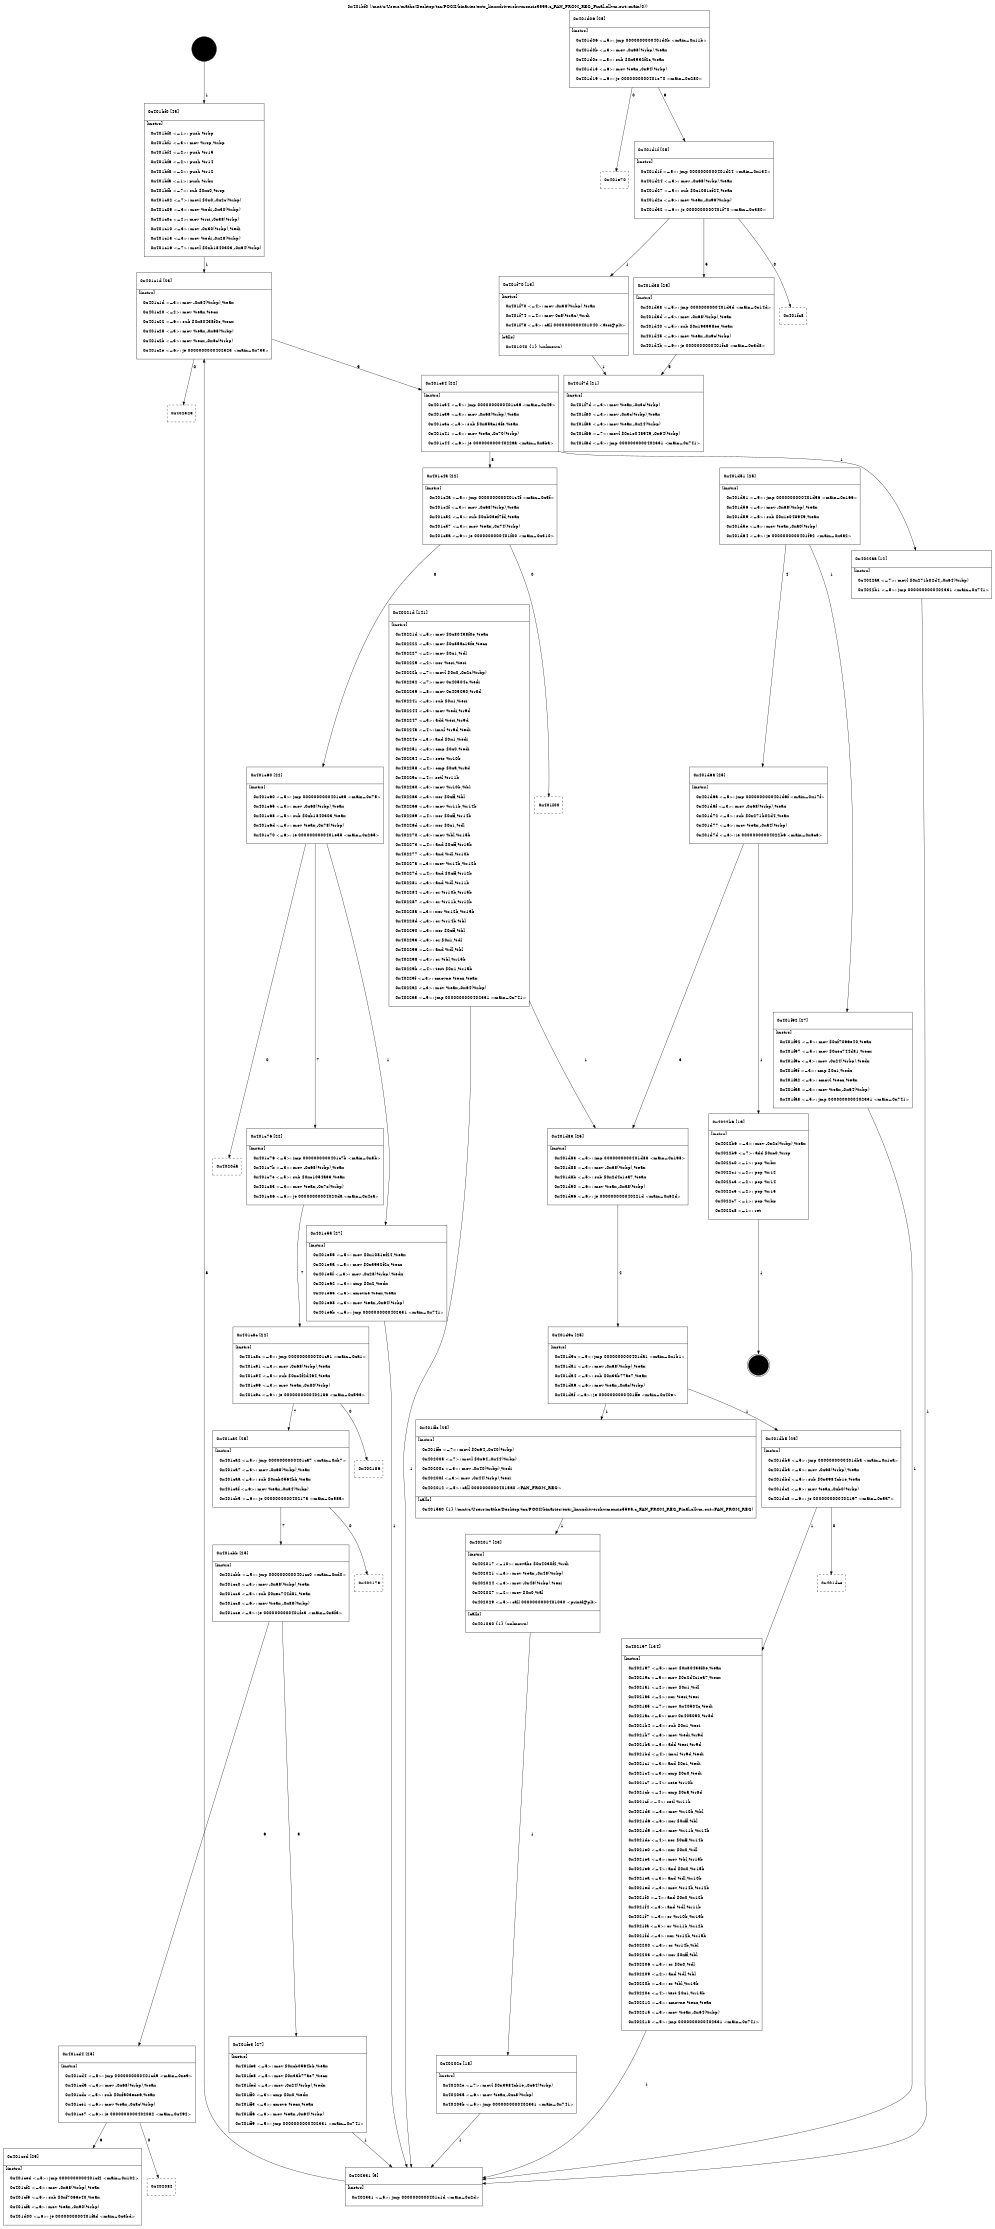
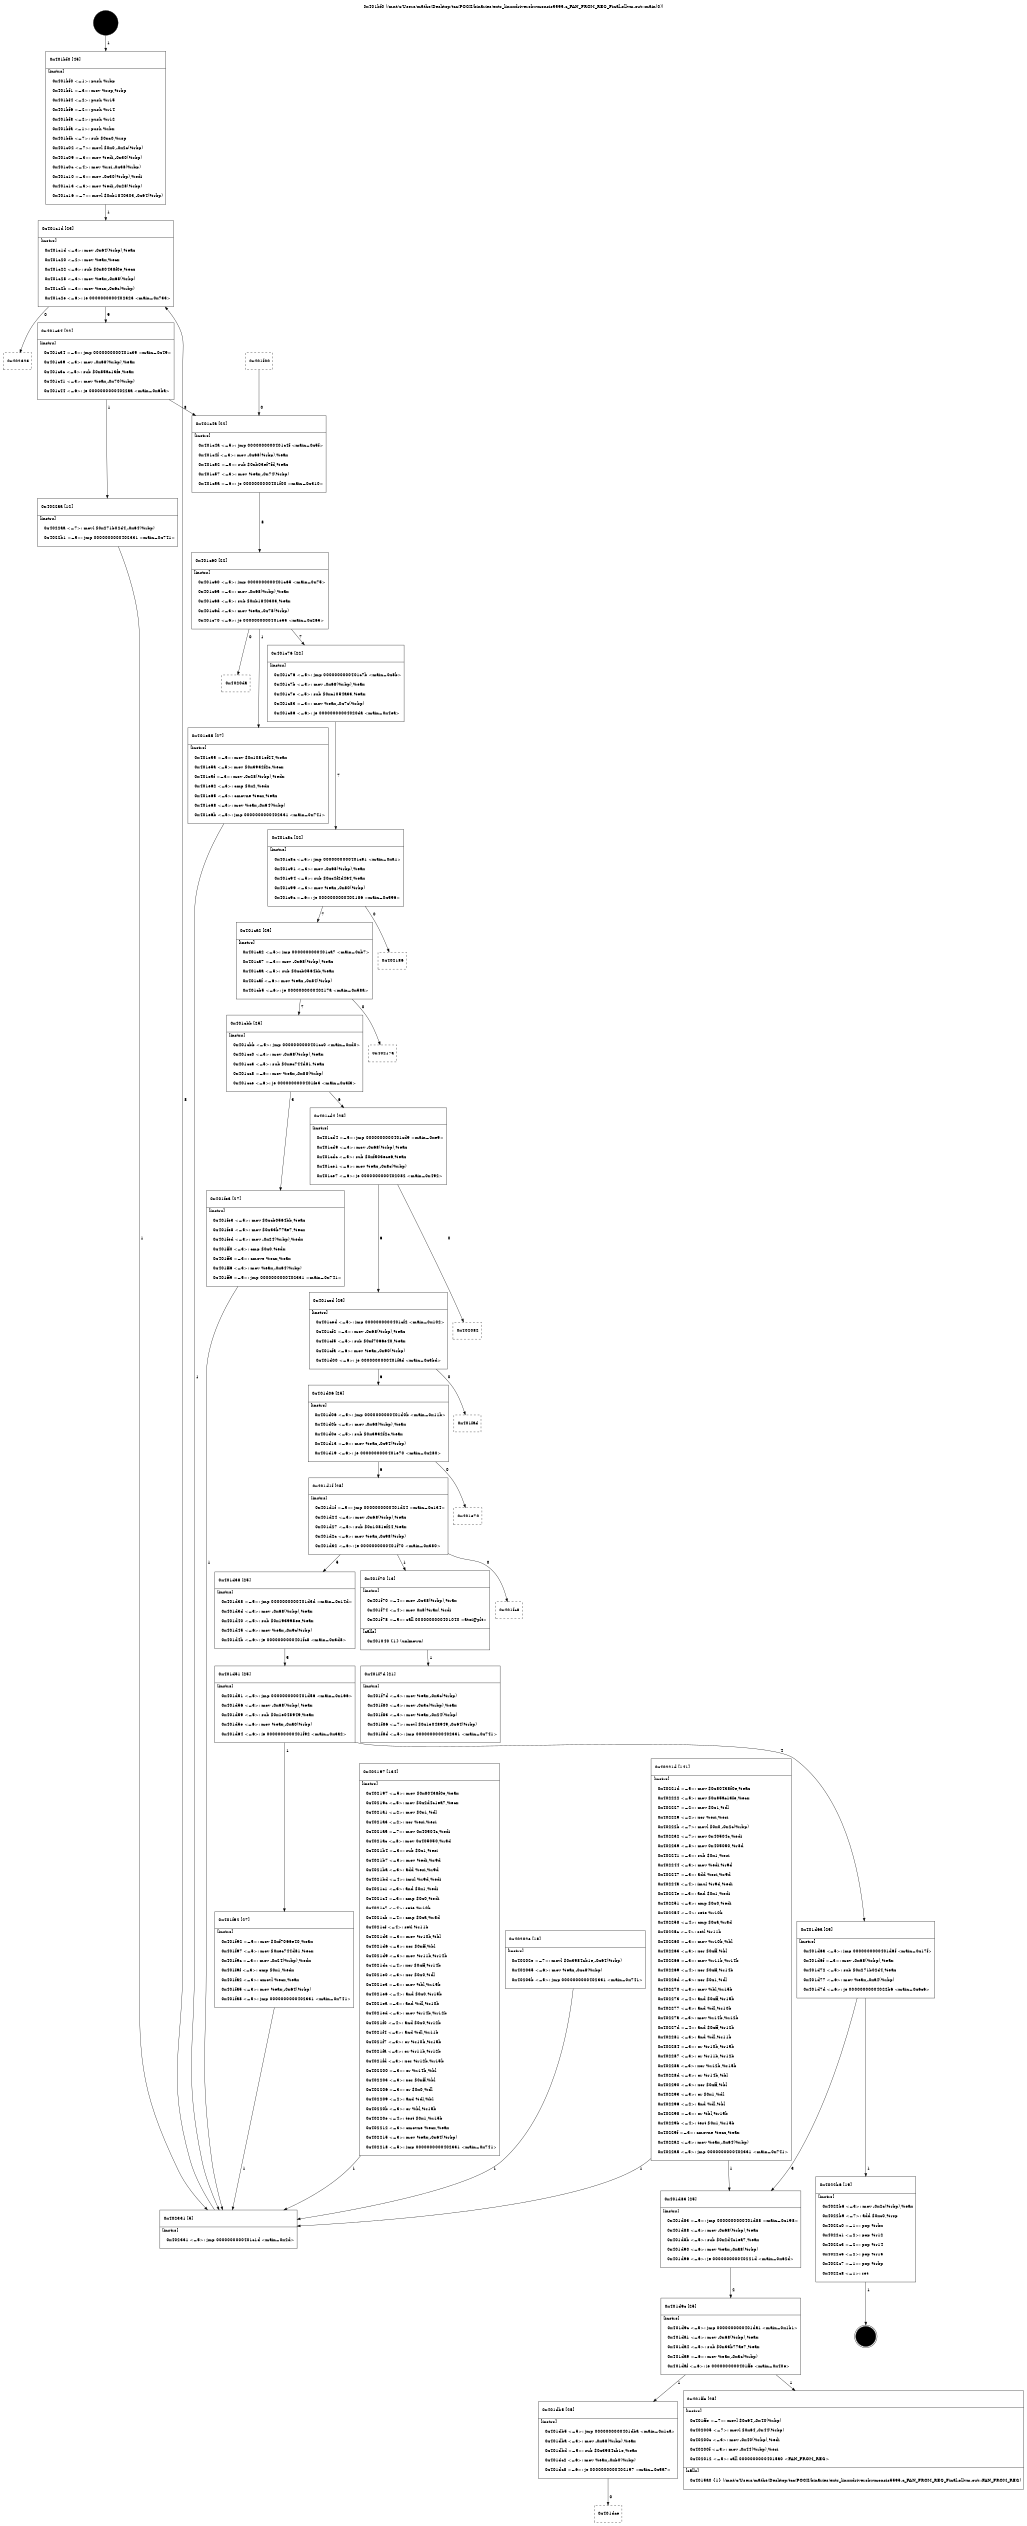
edge "0x401d38 [25]" -> "0x401f7d [21]": now "0x401d38 [25]" -> "0x401d51 [25]"
edge "0x401c4a [22]" -> "0x401f00": reversed
edge "0x401ced [25]" -> "0x401d06 [25]": added, label "6"
node "0x401fad": added
edge "0x401db5 [25]" -> "0x402197 [134]": removed, label "1"
node "0x402017 [23]": removed
